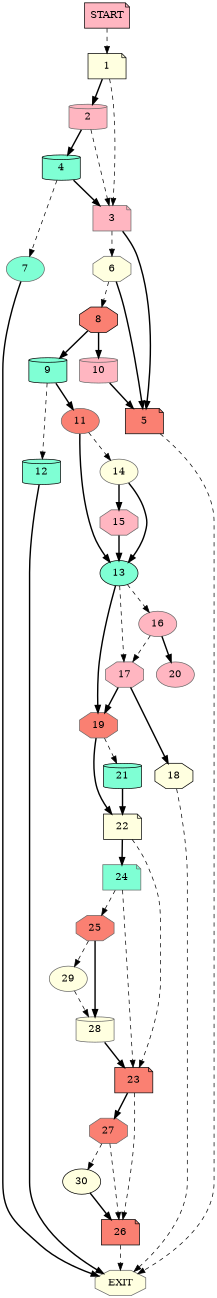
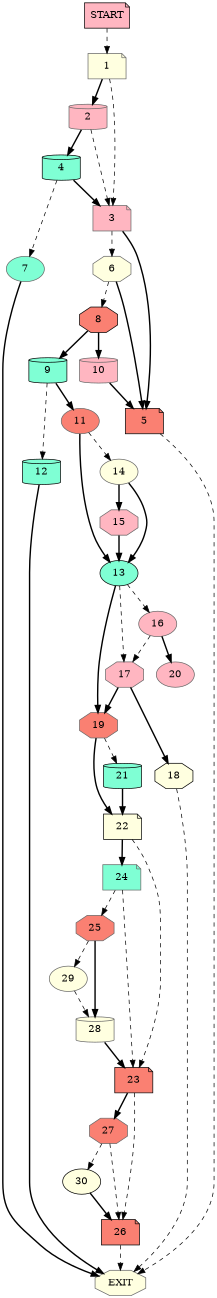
node "1": color black -> gray40
